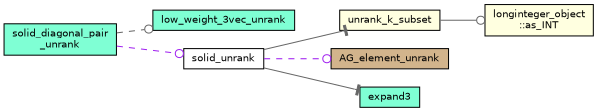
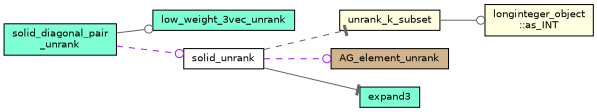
edge "solid_diagonal_pair _unrank" -> "low_weight_3vec_unrank": style dashed -> solid
edge "solid_unrank" -> "unrank_k_subset": style solid -> dashed
